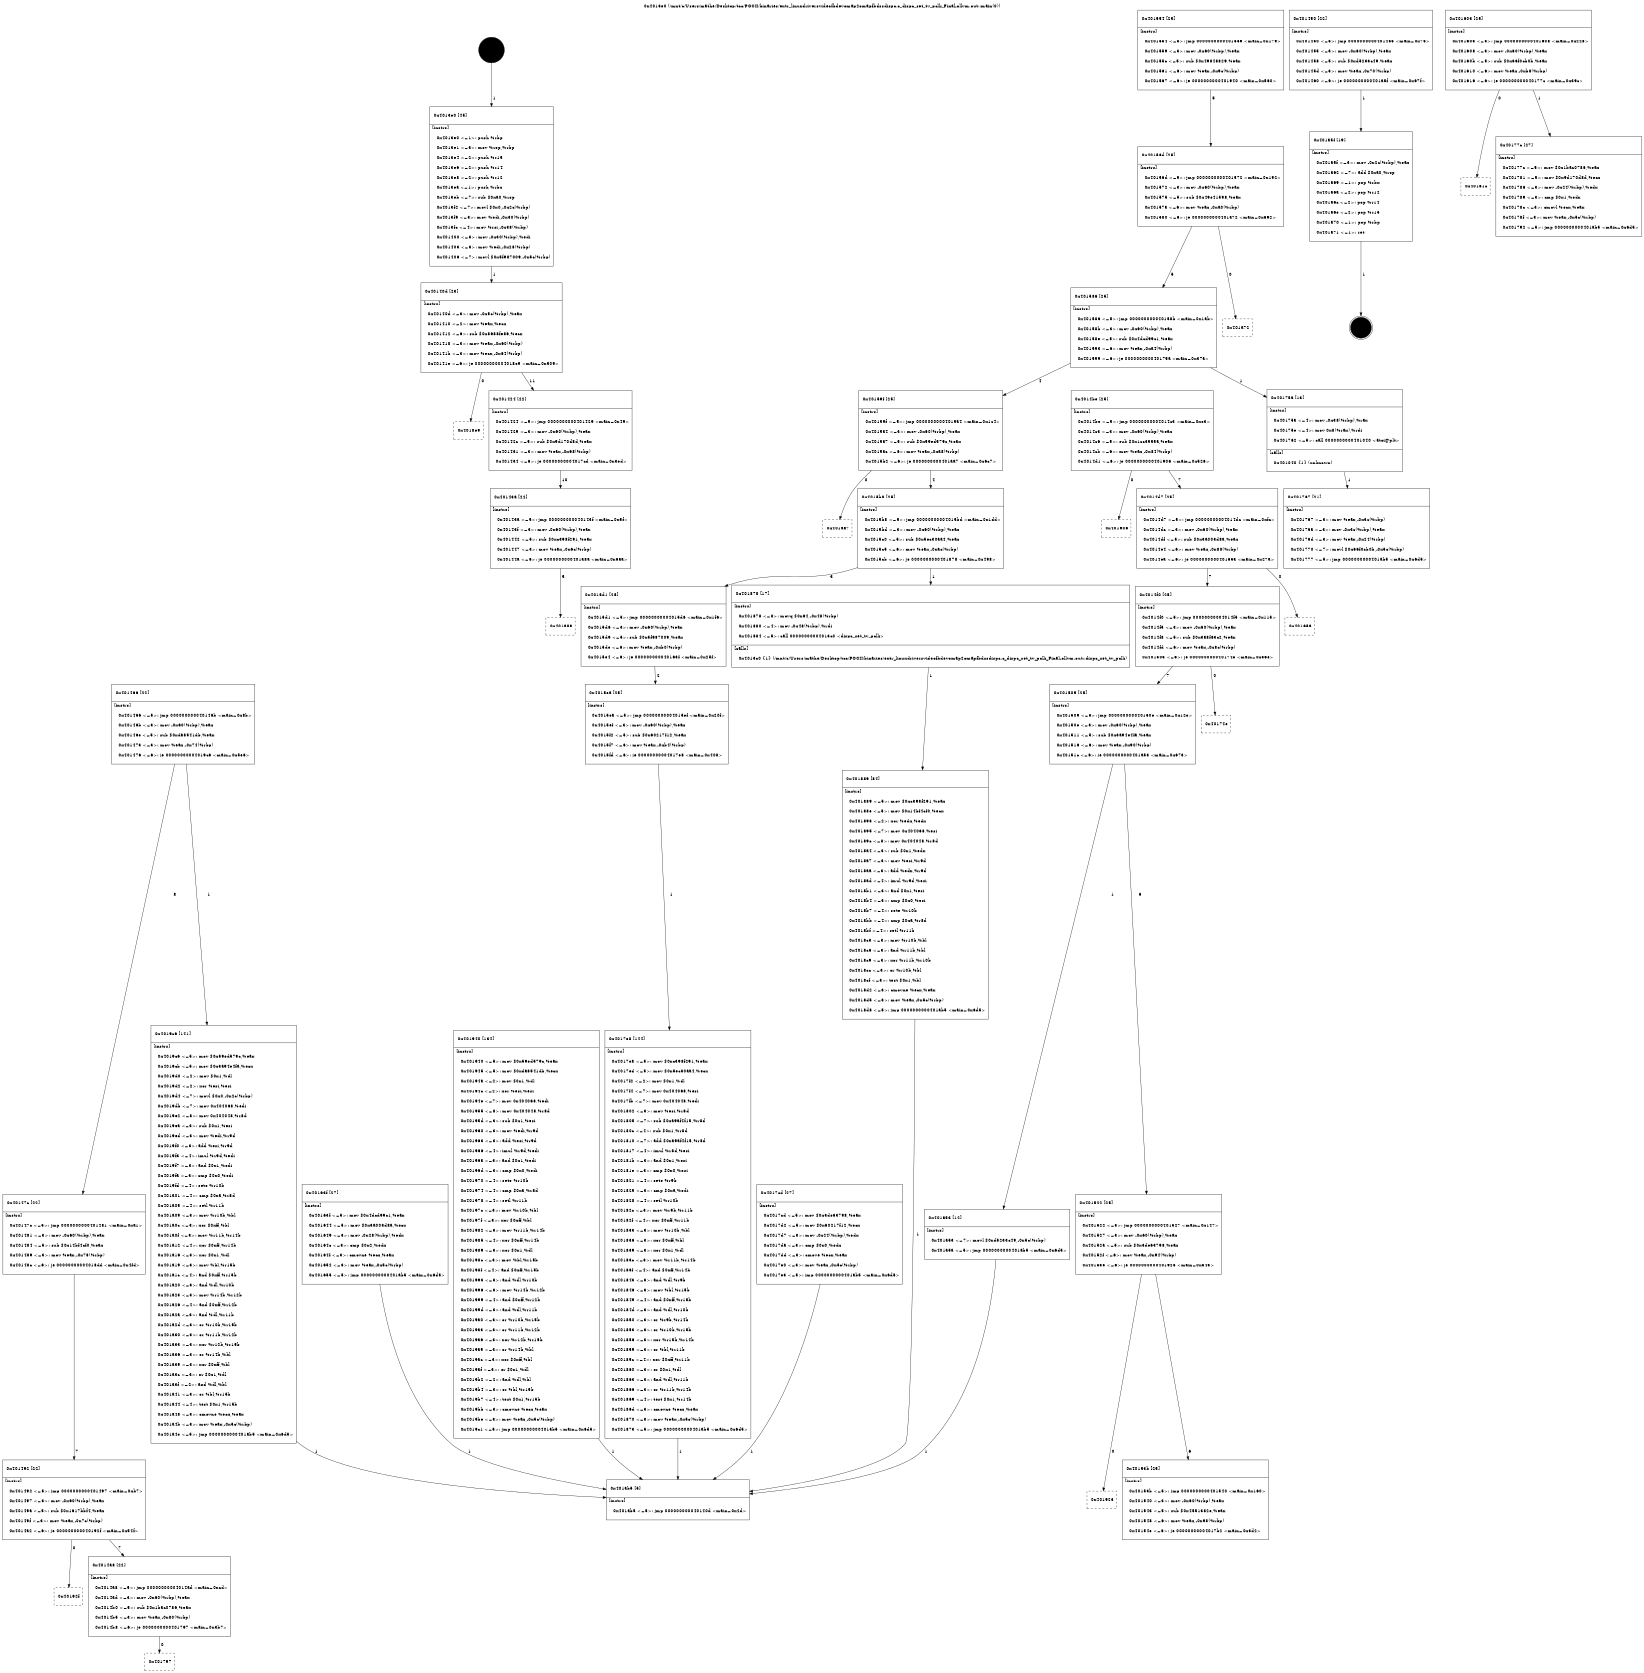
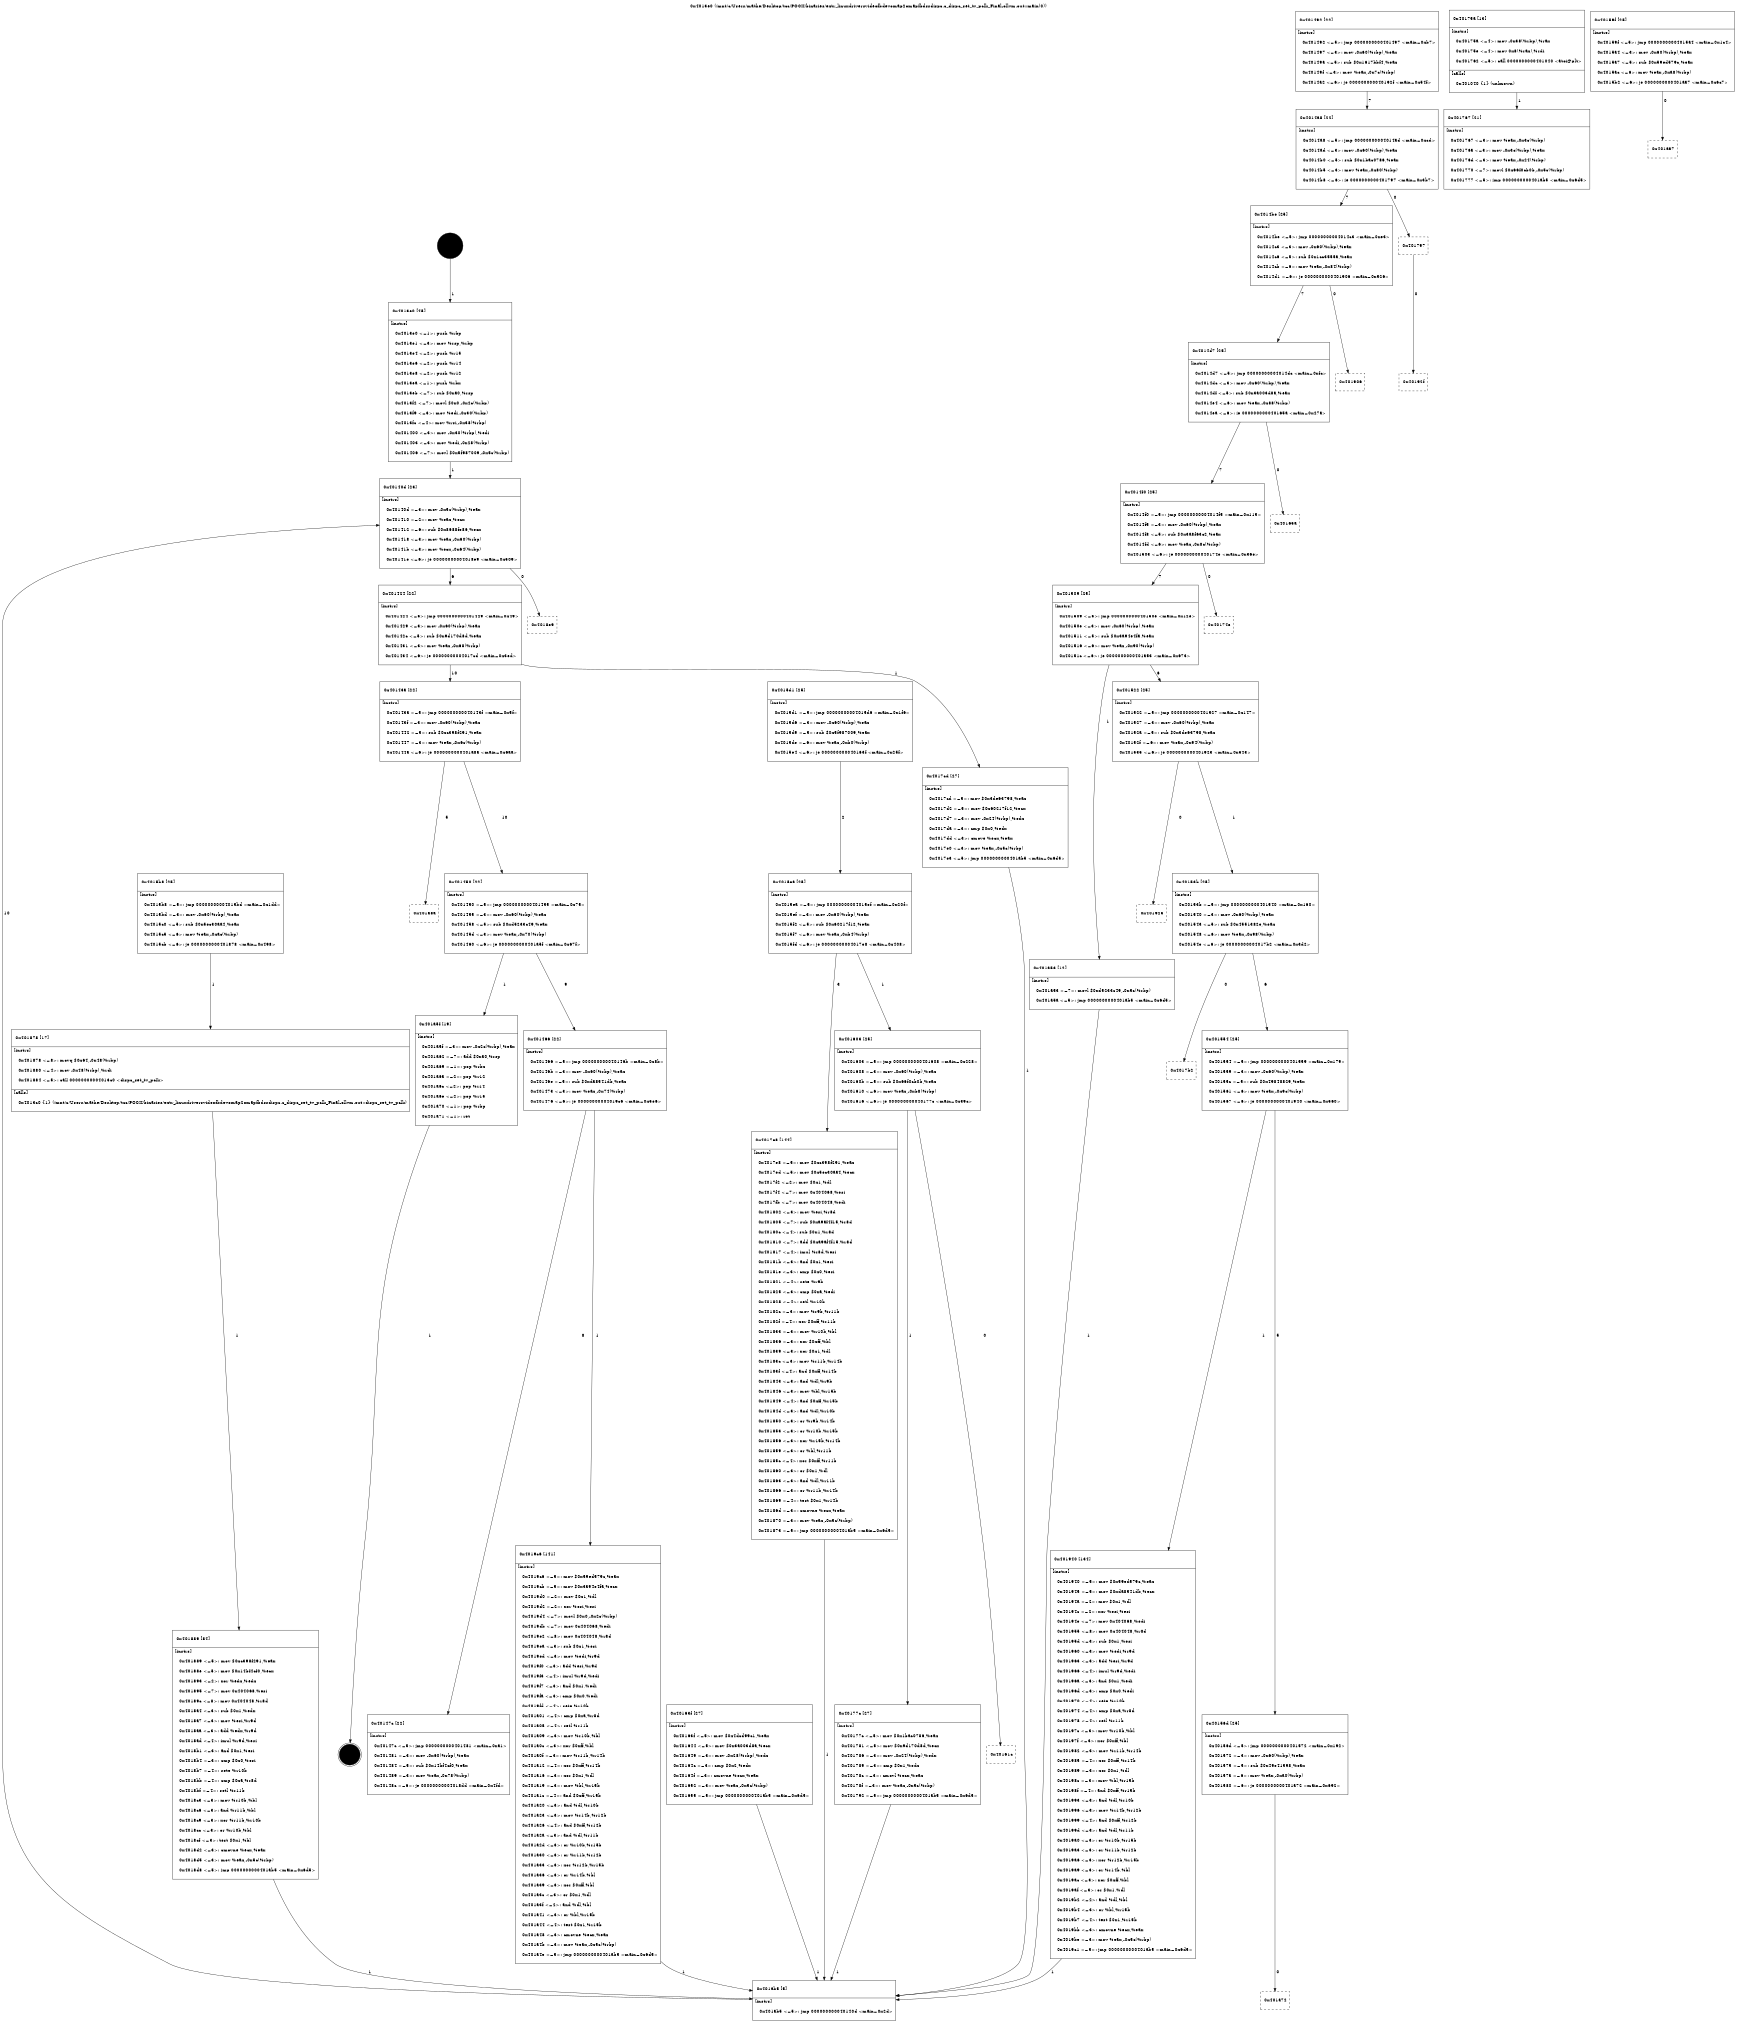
edge "0x4014a8 [22]" -> "0x4014be [25]": added, label "7"
node "0x401586 [25]": removed
edge "0x40140d [23]" -> "0x401424 [22]": label " 11" -> " 6"
edge "0x40159f [25]" -> "0x4015b8 [25]": removed, label "4"
edge "0x4015b8 [25]" -> "0x4015d1 [25]": removed, label "3"
edge "0x401424 [22]" -> "0x4017cd [27]": added, label "1"
edge "0x40143a [22]" -> "0x401450 [22]": added, label "10"
edge "0x4015ea [25]" -> "0x4017e8 [144]": label " 1" -> " 3"
edge "0x401450 [22]" -> "0x401466 [22]": added, label "9"
edge "0x4015ea [25]" -> "0x401603 [25]": added, label "1"
edge "0x40153b [25]" -> "0x401554 [25]": added, label "6"
node "0x4017b2": added
edge "0x401554 [25]" -> "0x401940 [134]": added, label "1"
edge "0x40147c [22]" -> "0x401492 [22]": removed, label "7"
edge "0x401ab5 [5]" -> "0x40140d [23]": added, label "10"
edge "0x401522 [25]" -> "0x40153b [25]": label " 6" -> " 1"
edge "0x401492 [22]" -> "0x40192f": now "0x401797" -> "0x40192f"
edge "0x40177c [27]" -> "0x401ab5 [5]": added, label "1"
